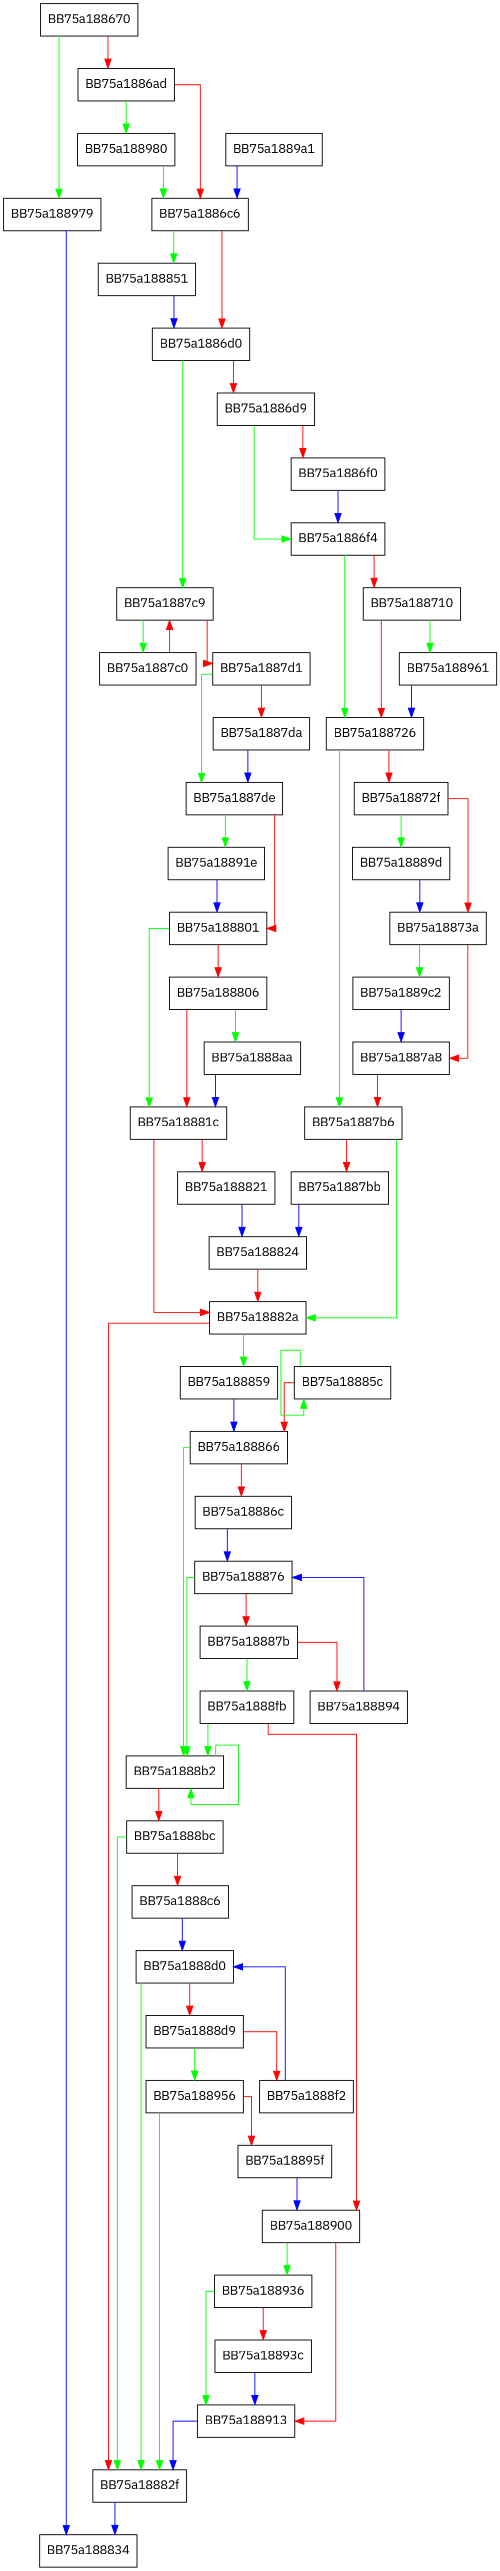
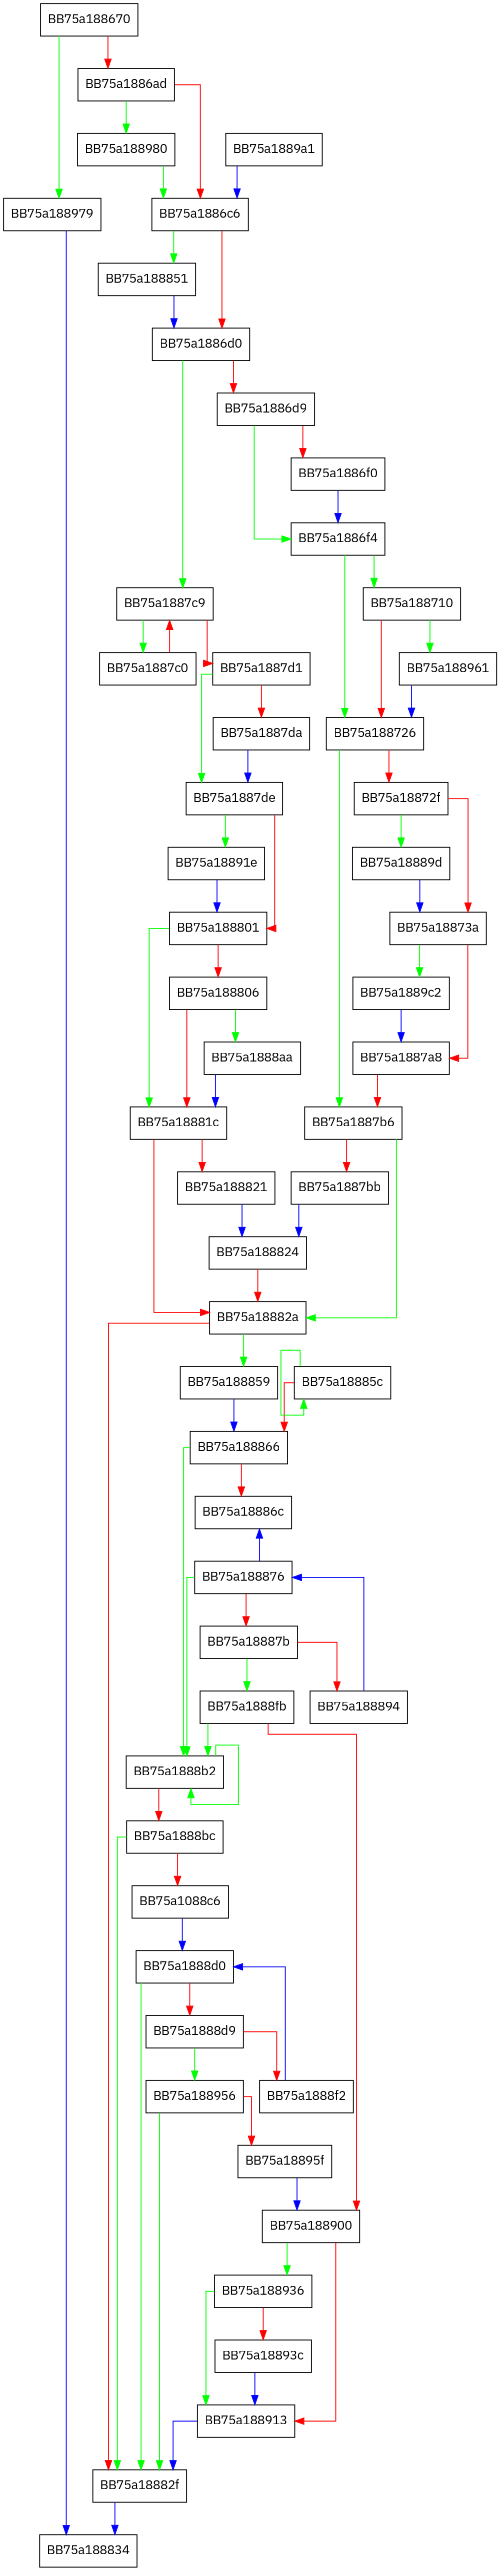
edge "BB75a1886f4" -> "BB75a188710": color red -> green
edge "BB75a18886c" -> "BB75a188876": reversed
node "BB75a1888c6": label "BB75a1888c6" -> "BB75a1088c6"
